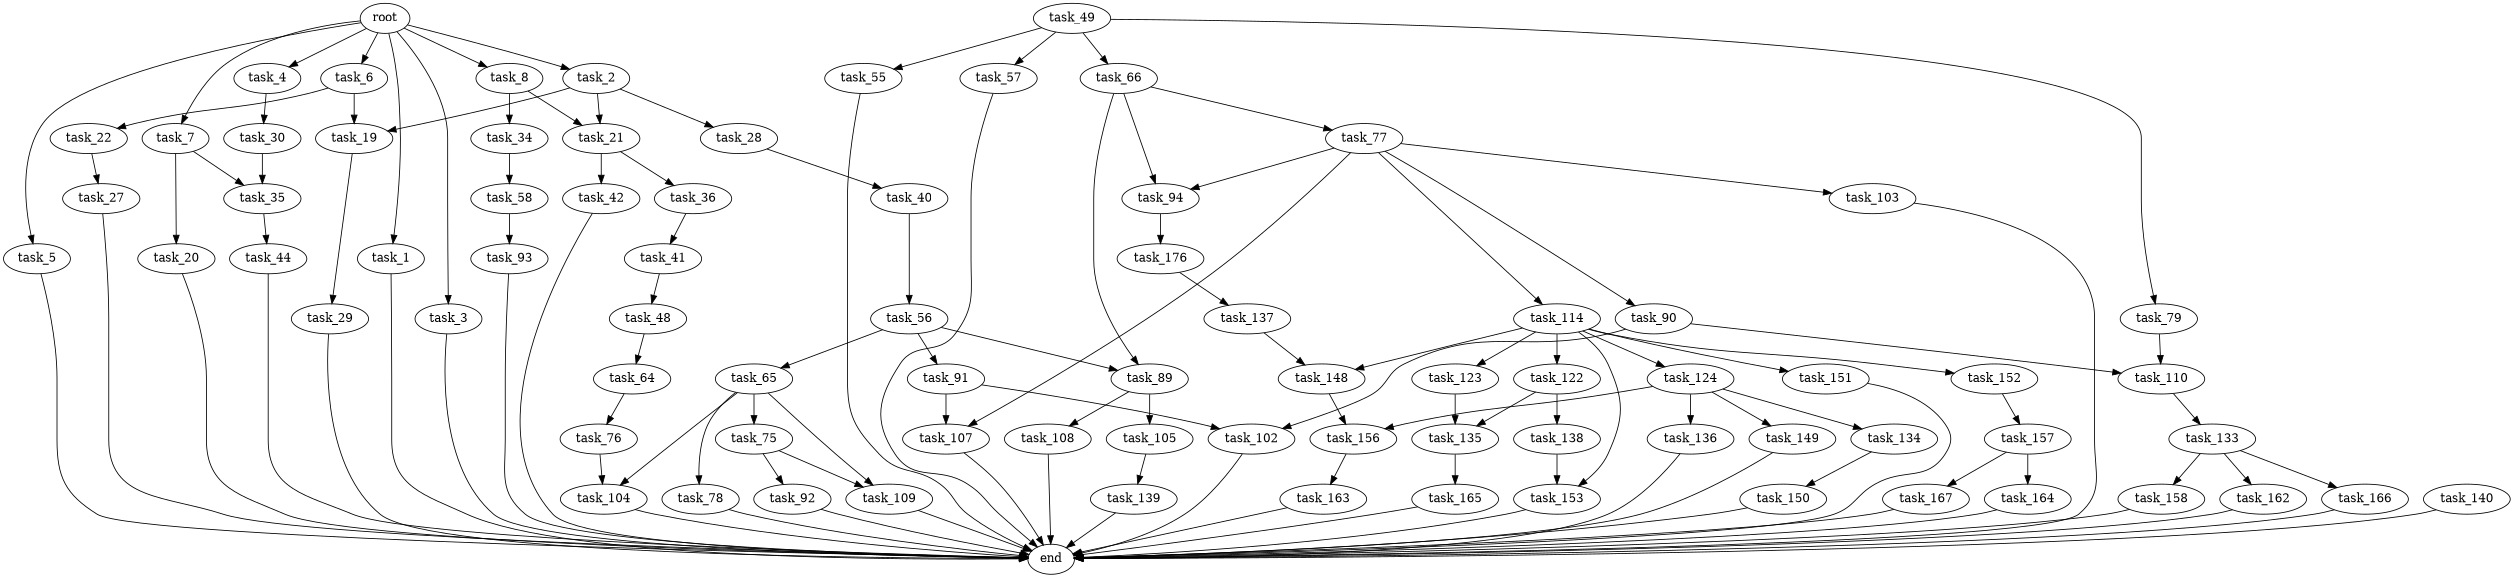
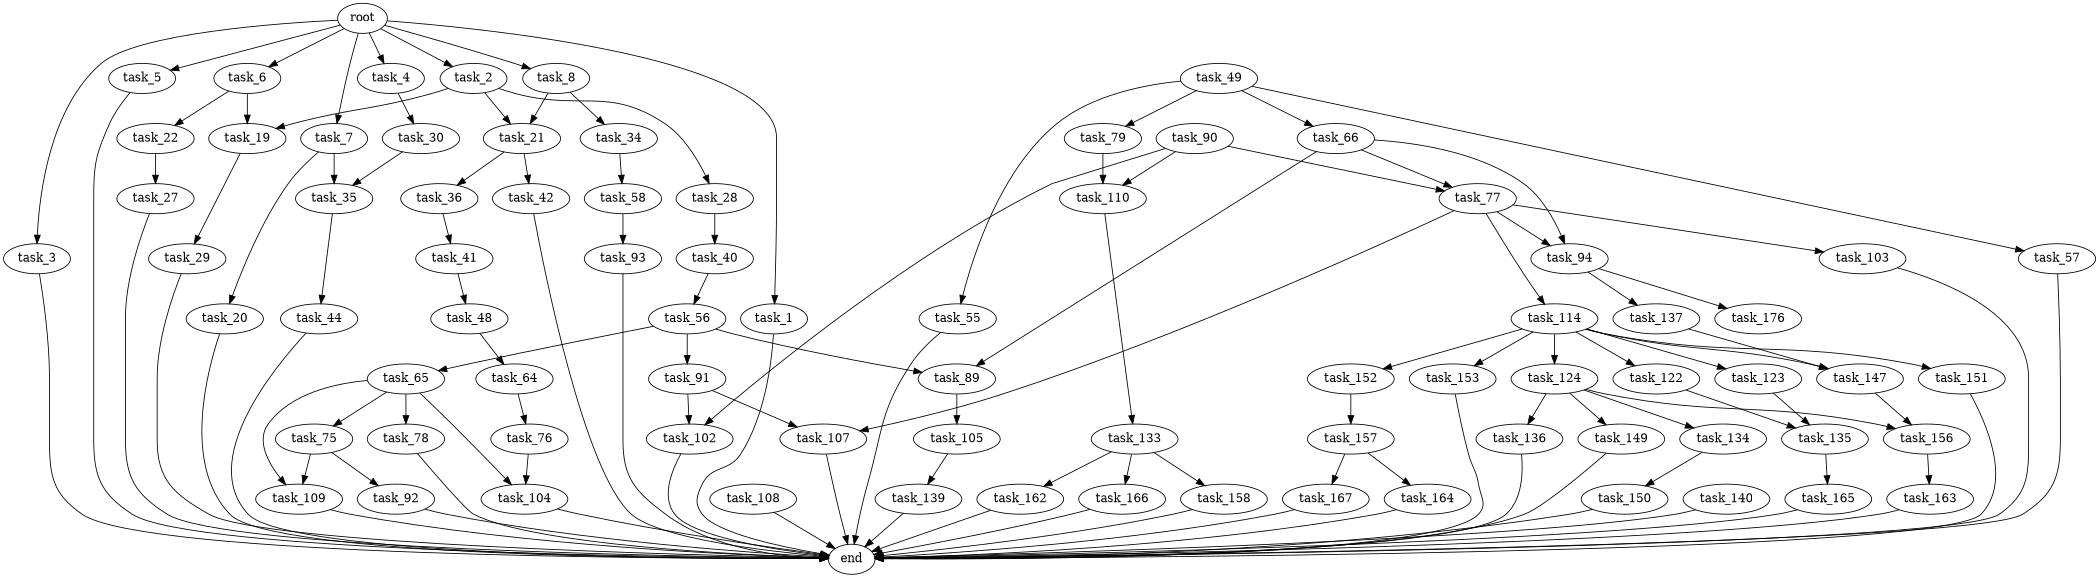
edge "task_77" -> "task_90": reversed
edge "task_176" -> "task_137": now "task_94" -> "task_137"
node "task_148": label "task_148" -> "task_147"
edge "task_89" -> "task_108": removed
node "task_138": removed
